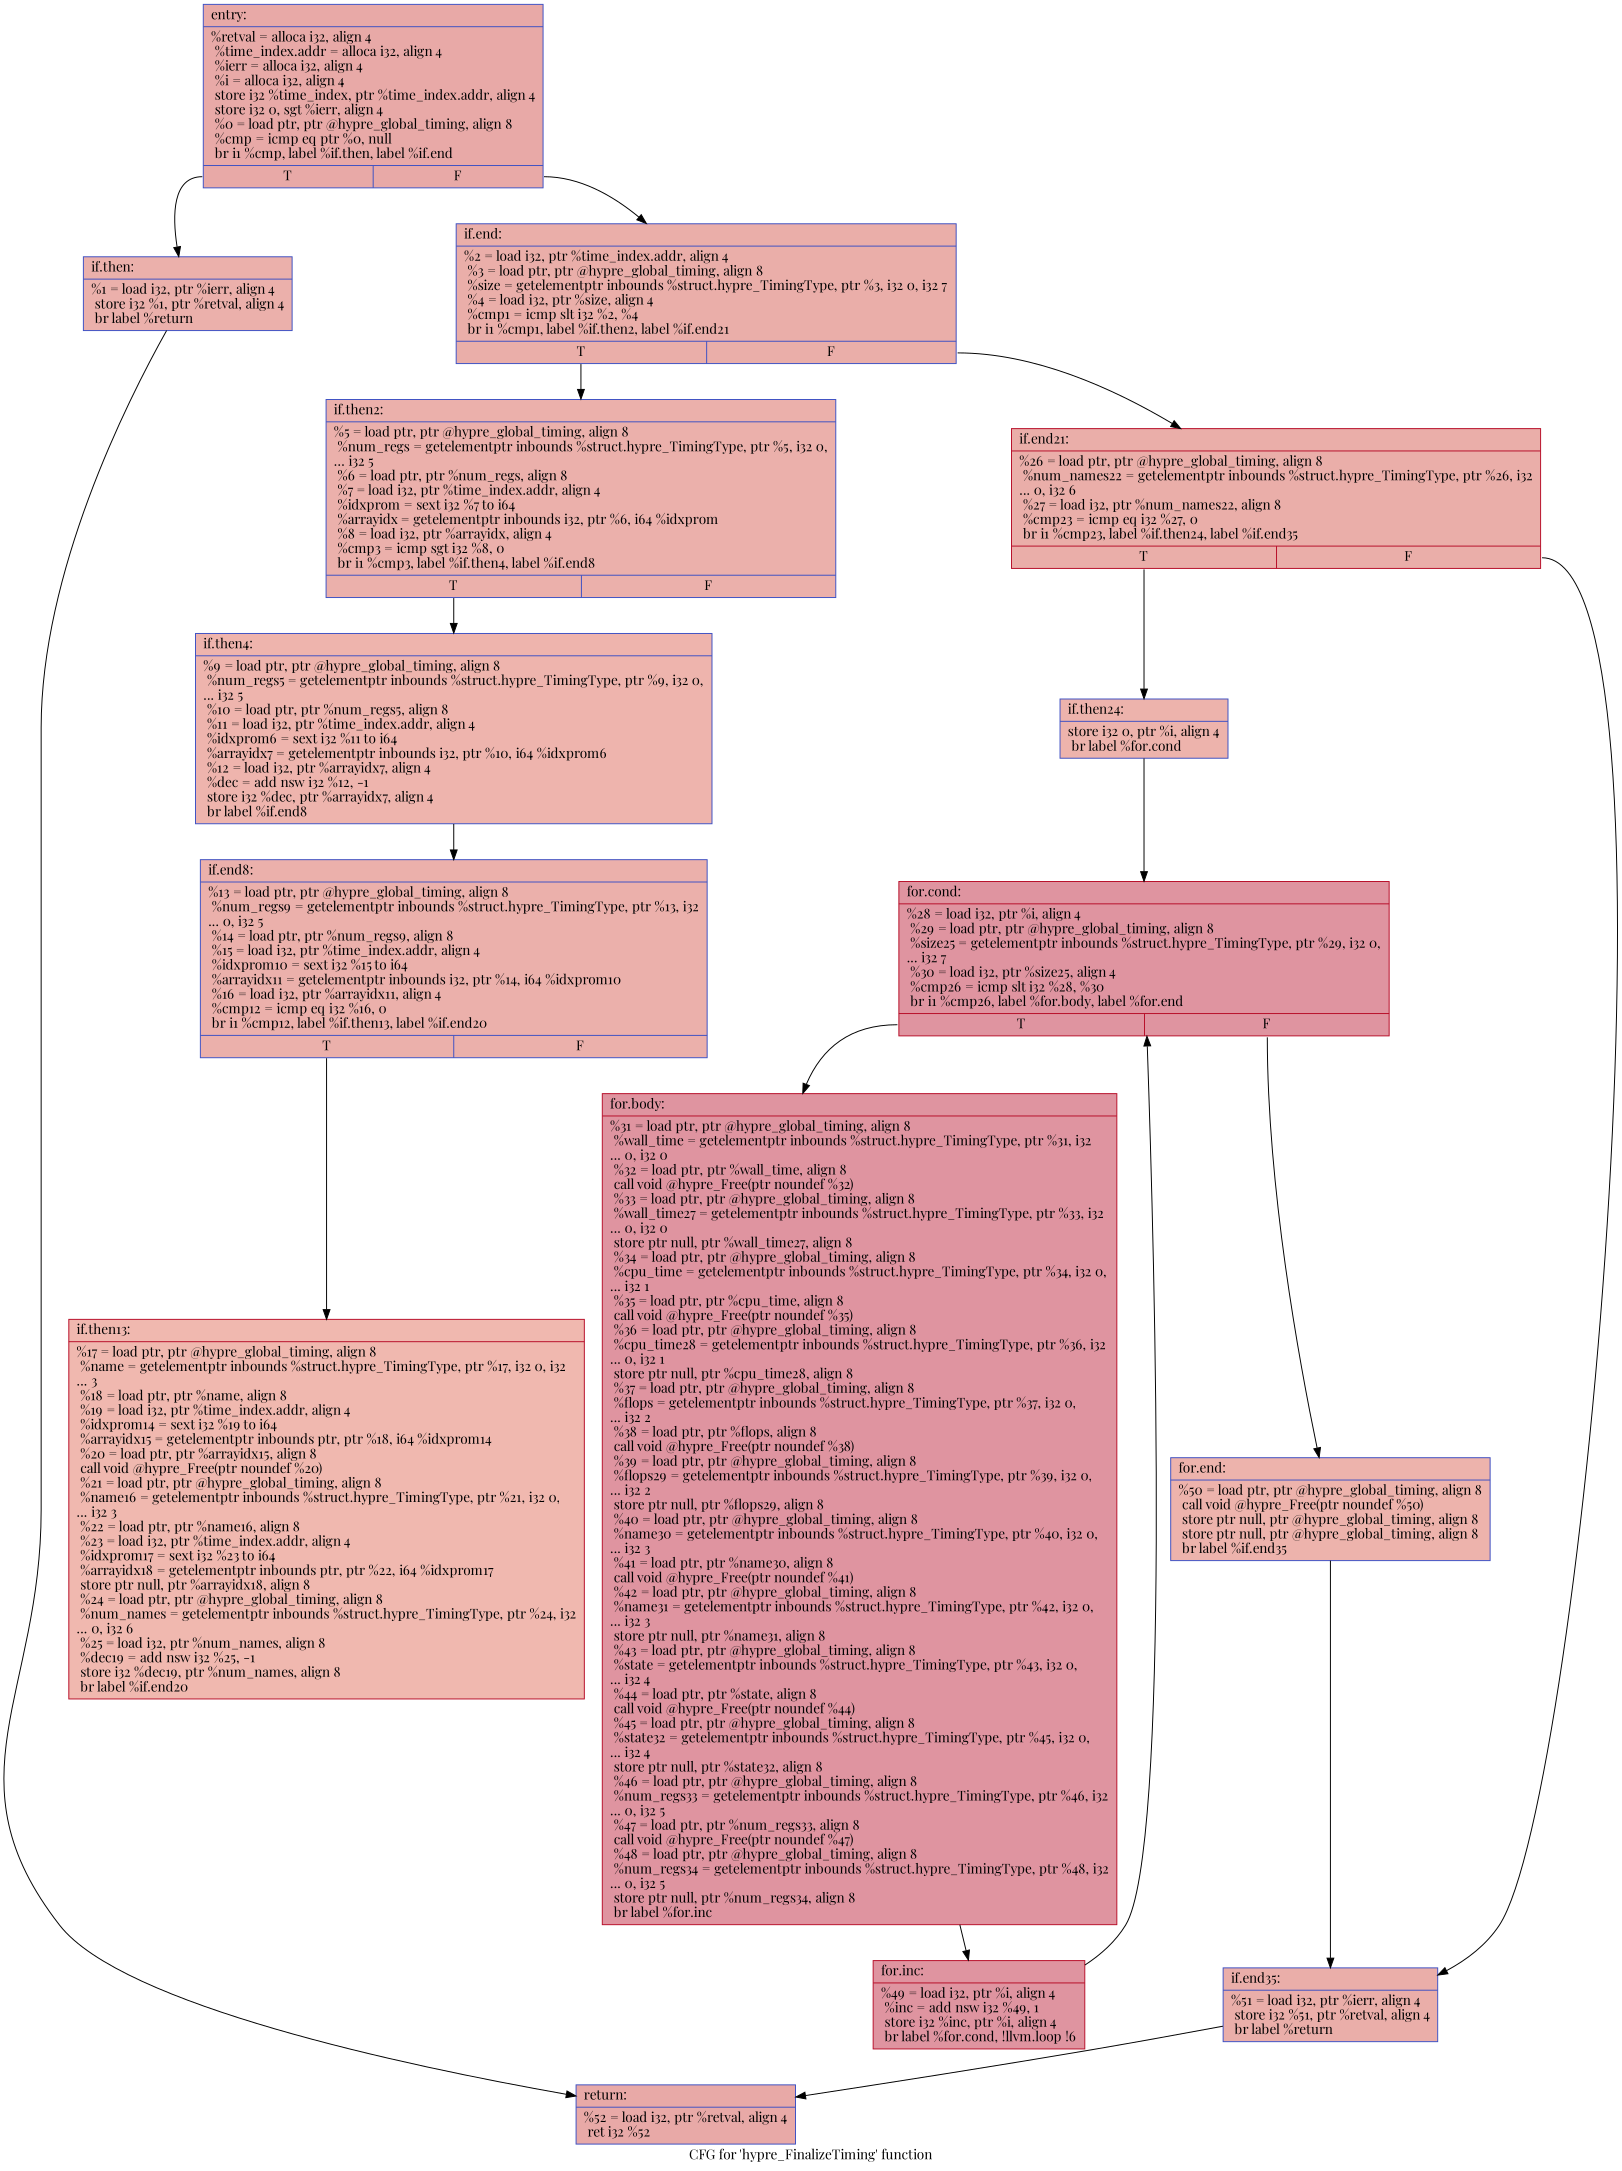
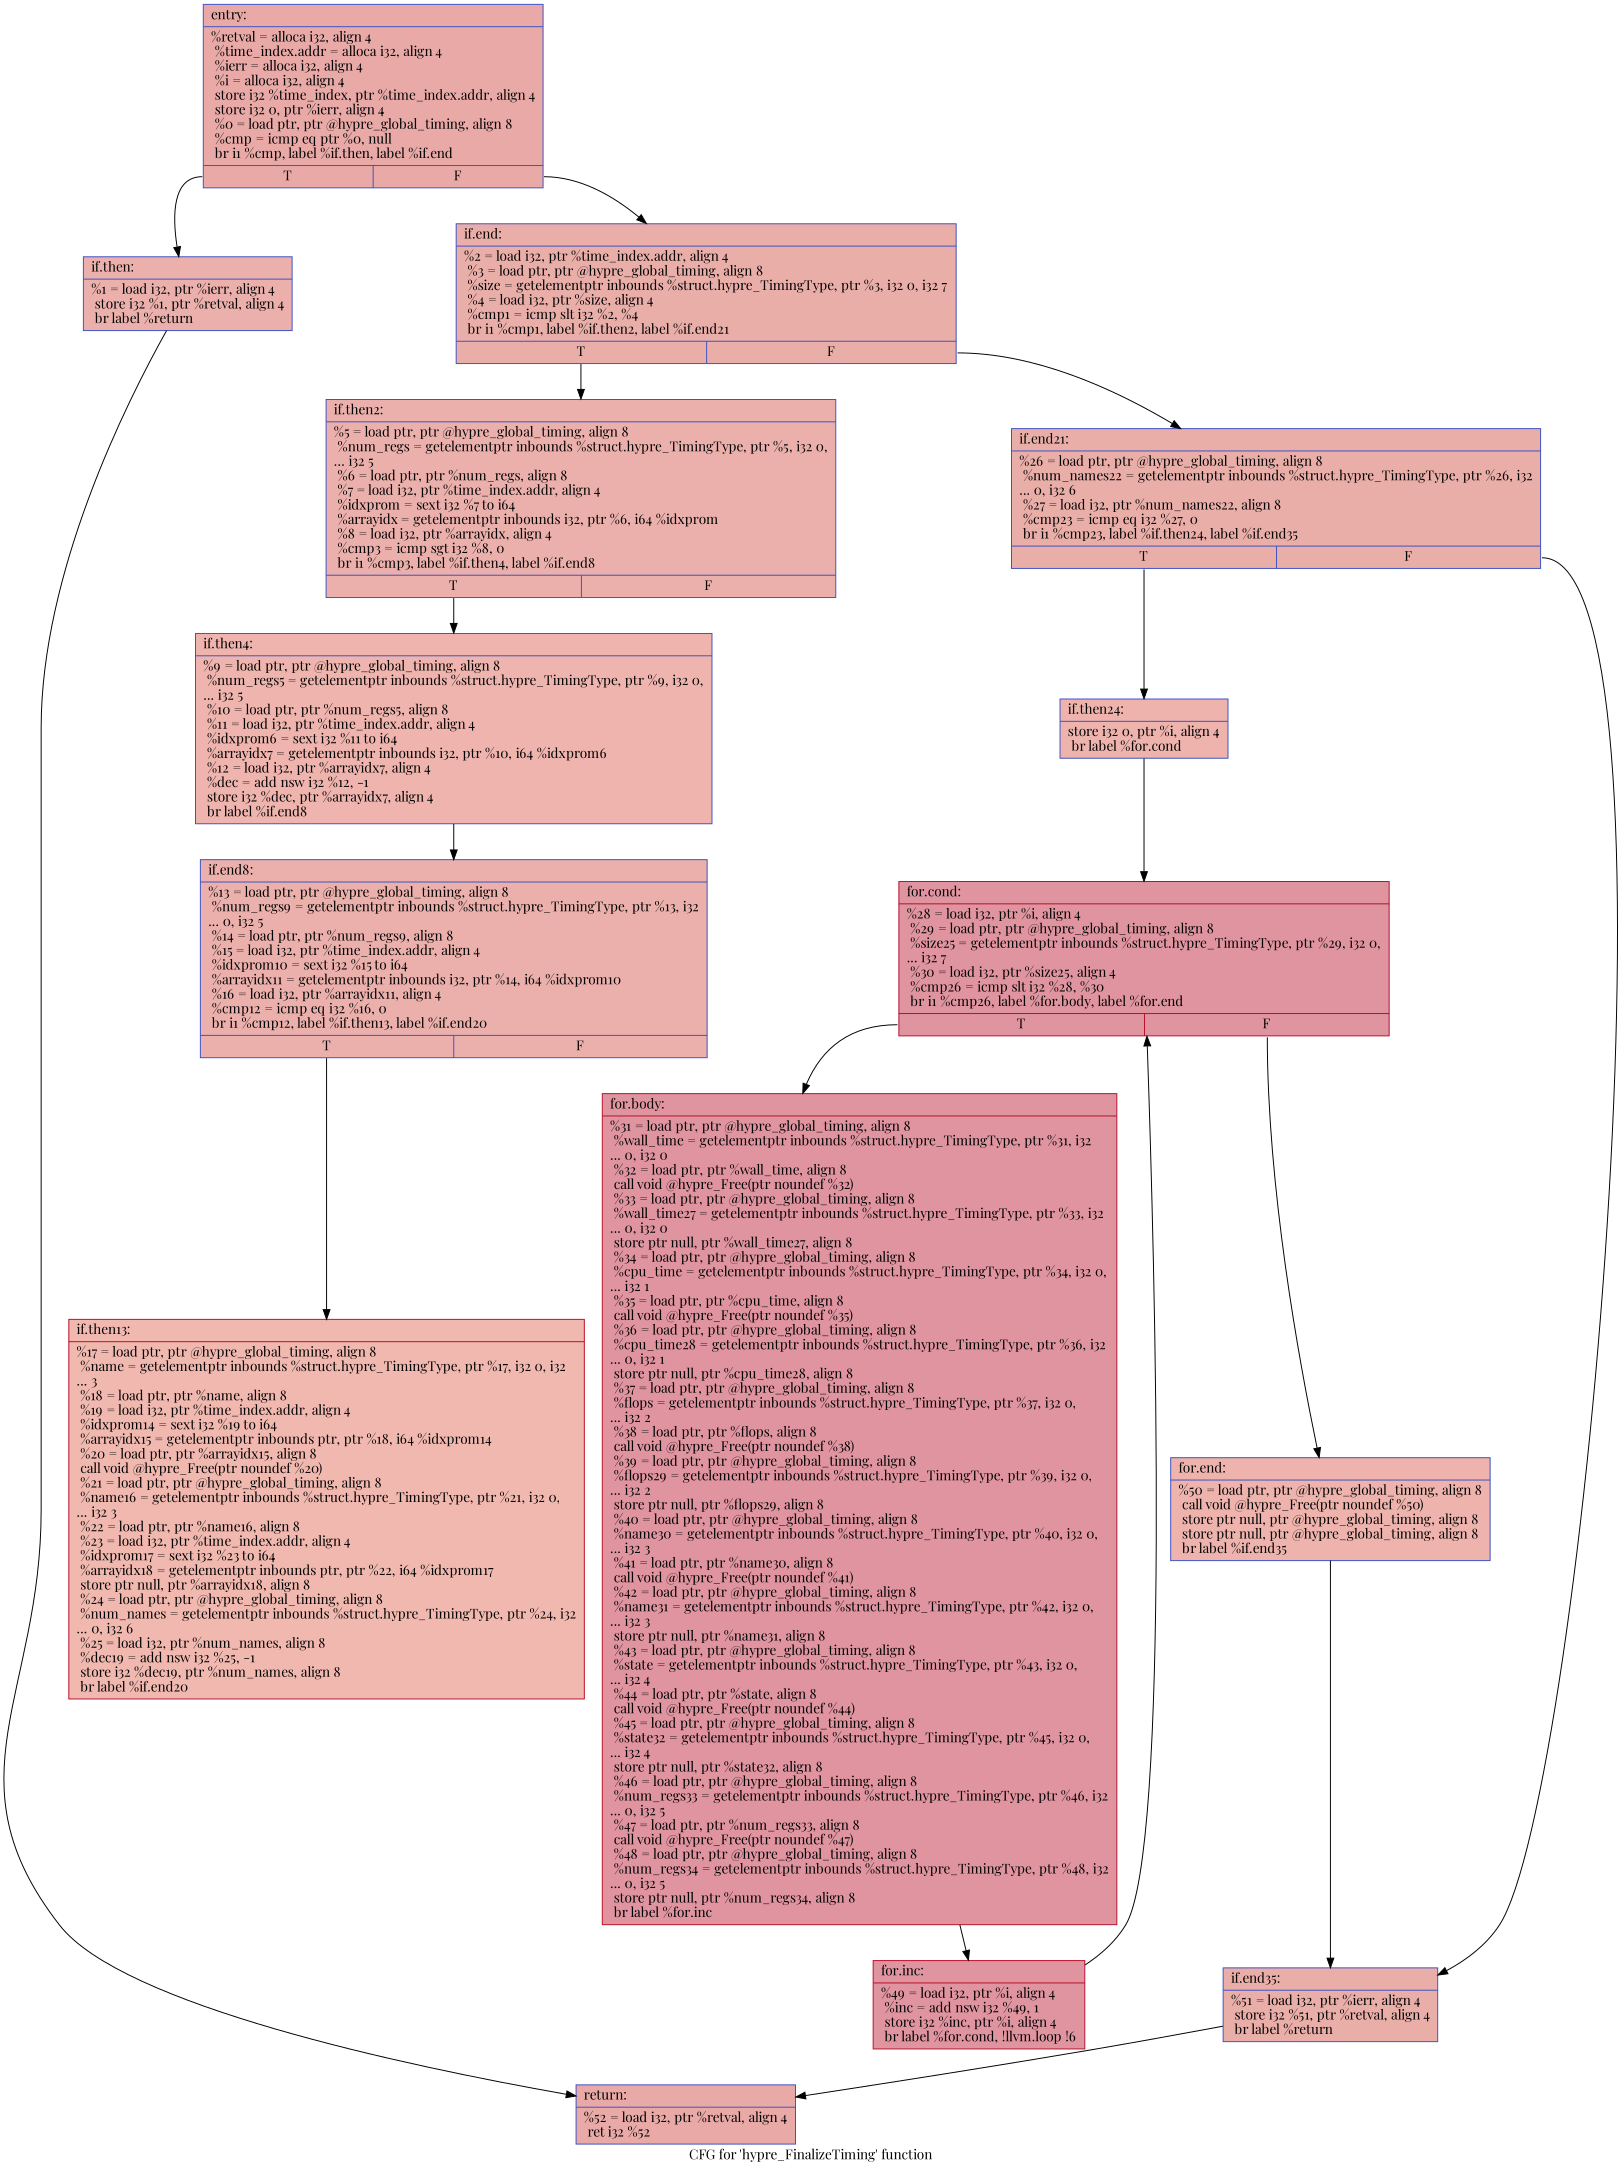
node "entry:": text "store i32 0, sgt %ierr, align 4" -> "store i32 0, ptr %ierr, align 4"
node "if.end21:": color #b70d28ff -> #3d50c3ff
